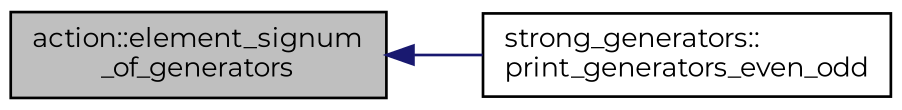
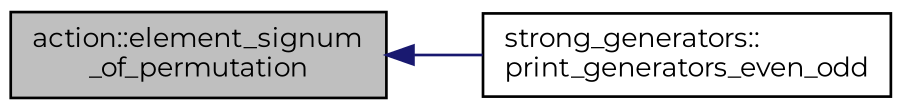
node "action::element_signum _of_generators": label "action::element_signum _of_generators" -> "action::element_signum _of_permutation"
